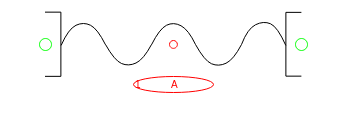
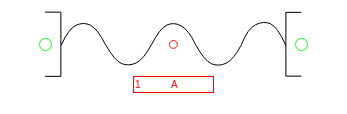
node "1 A": shape ellipse -> rectangle
